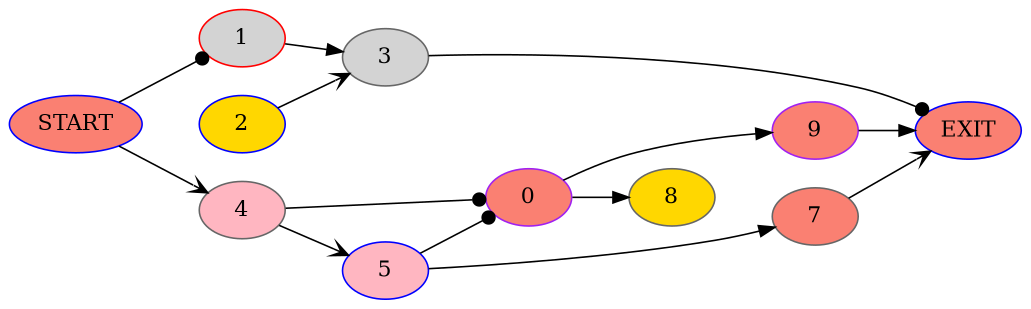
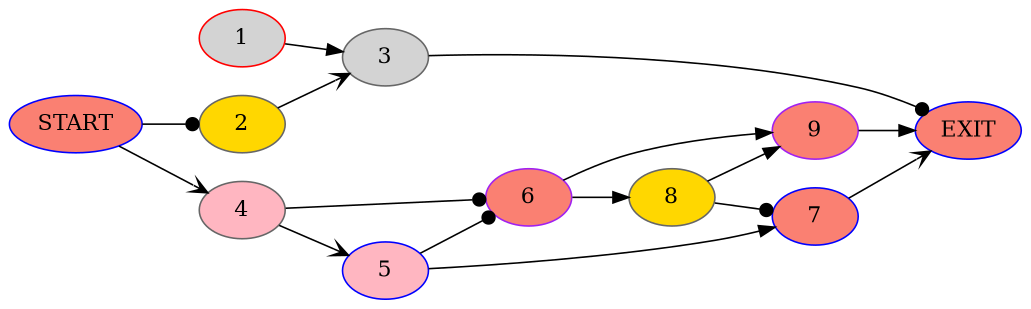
edge "START" -> "1": now "START" -> "2"
node "2": color blue -> gray40
edge "8" -> "9": added
node "0": label "0" -> "6"
edge "8" -> "7": added
node "7": color gray40 -> blue
